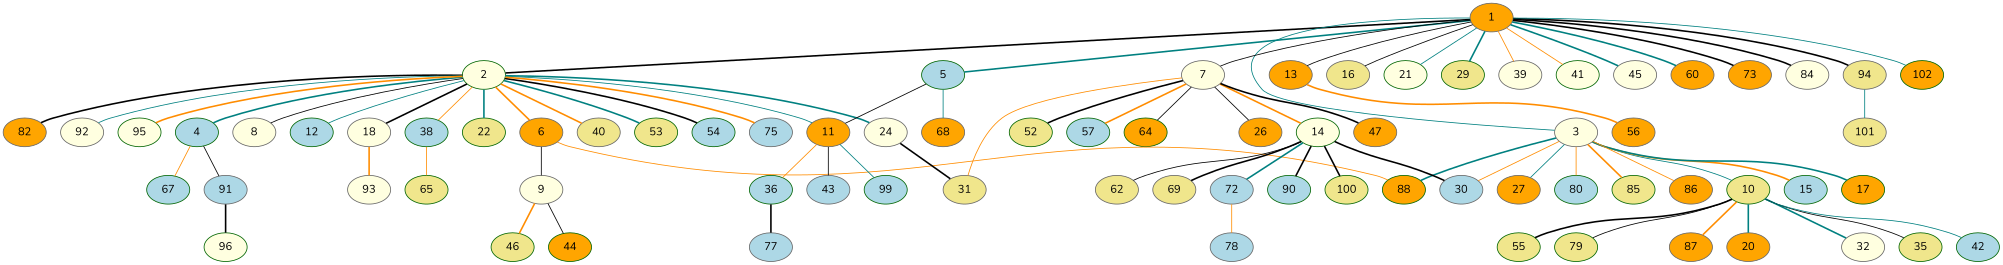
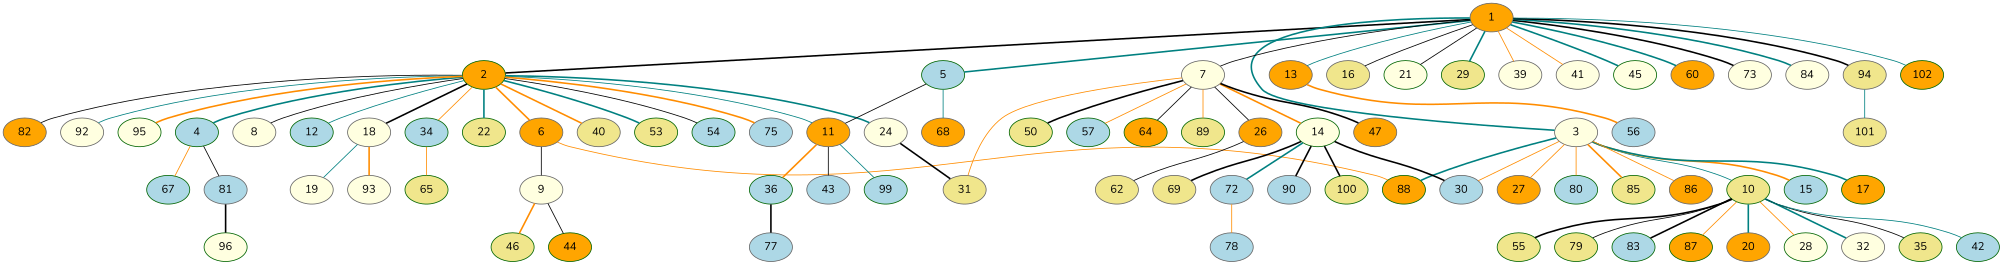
edge "1" -- "84": color black -> teal
edge "1" -- "13": color black -> teal
edge "1" -- "21": color teal -> black
node "2": fillcolor lightyellow -> orange
node "41": color darkgreen -> gray40
node "45": color gray40 -> darkgreen
node "73": fillcolor orange -> lightyellow
edge "2" -- "82": style bold -> solid
edge "1" -- "3": style solid -> bold
edge "2" -- "54": style bold -> solid
edge "7" -- "57": style bold -> solid
node "38": label "38" -> "34"
node "52": label "52" -> "50"
node "89": added
node "56": fillcolor orange -> lightblue
edge "11" -- "36": style solid -> bold
edge "14" -- "62": now "26" -- "62"
edge "3" -- "27": color teal -> darkorange
node "91": label "91" -> "81"
node "19": added
node "90": color darkgreen -> gray40
edge "10" -- "87": style bold -> solid
node "83": added
node "87": color gray40 -> darkgreen
node "28": added
